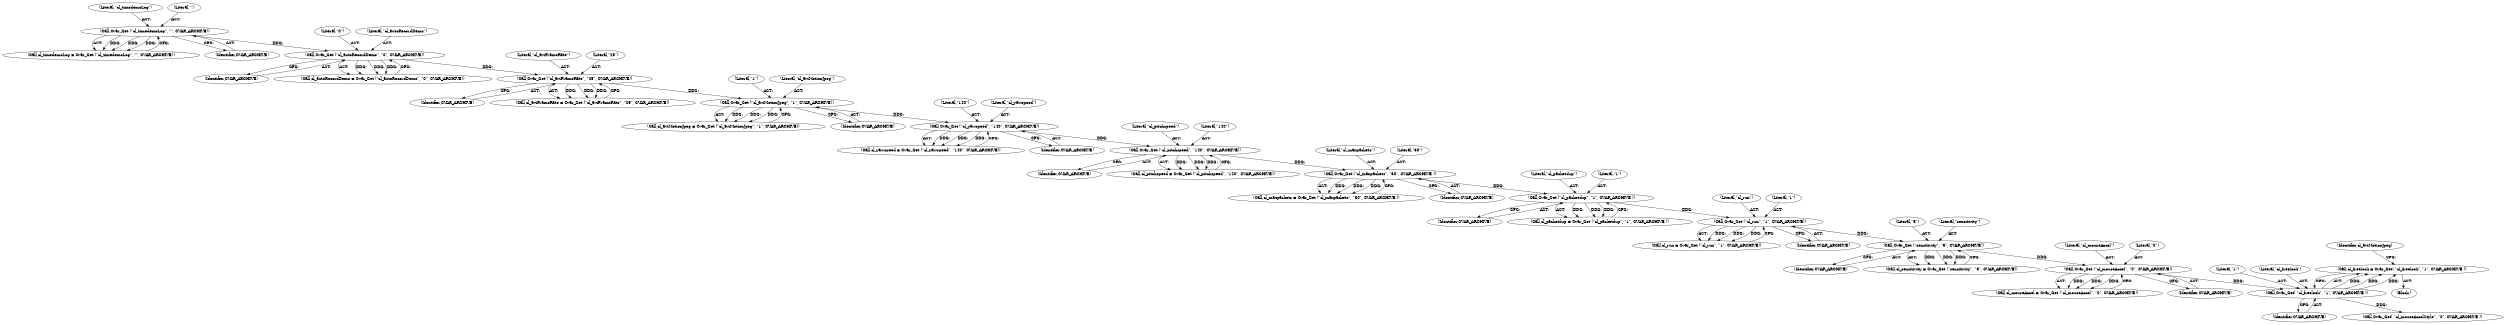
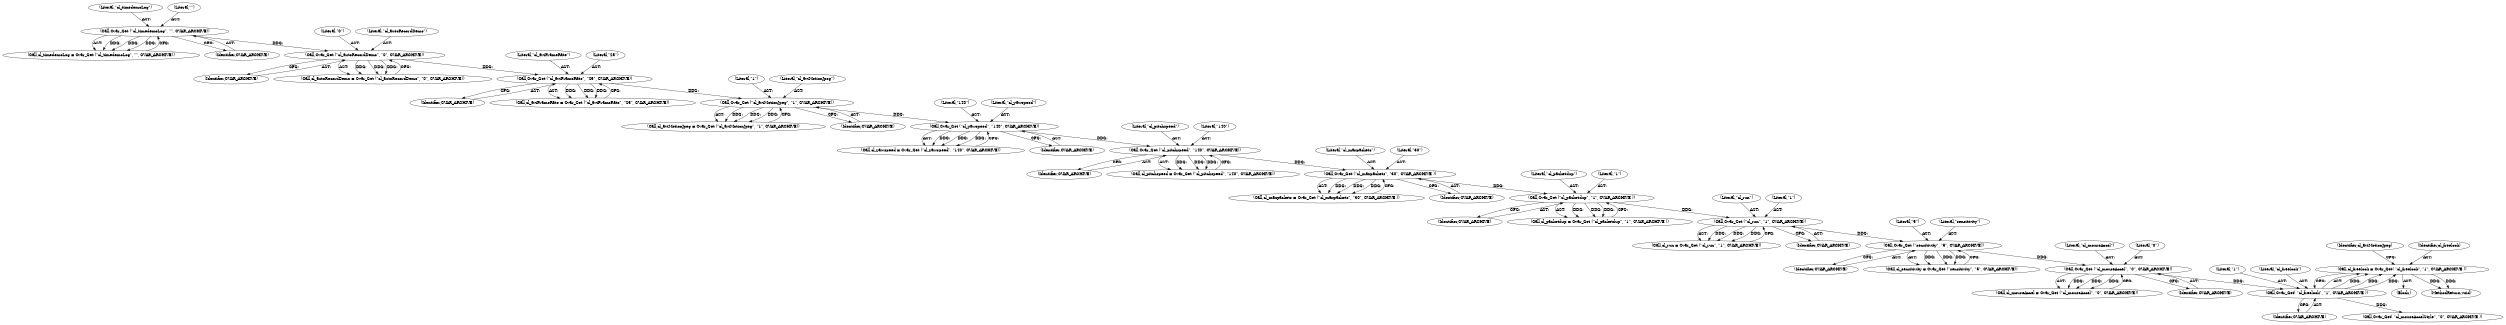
node "(Identifier,cl_freelook)": added
node "(MethodReturn,void)": added
